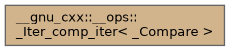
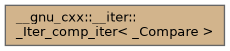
node "__gnu_cxx::__ops:: _Iter_comp_iter< _Compare >": label "__gnu_cxx::__ops:: _Iter_comp_iter< _Compare >" -> "__gnu_cxx::__iter:: _Iter_comp_iter< _Compare >"
